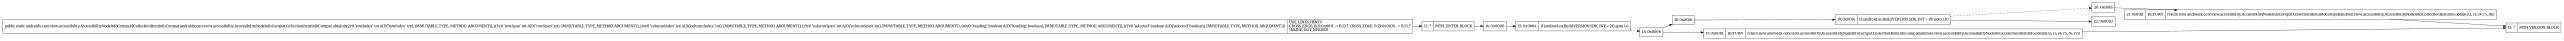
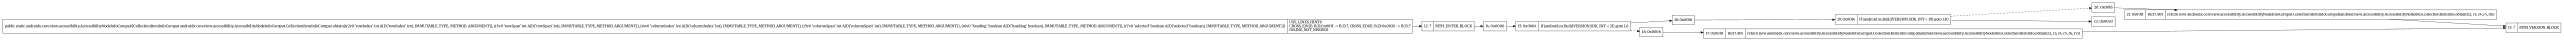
edge "16: 0x0006" -> "18: 0x0010": now "15: 0x0004" -> "18: 0x0010"
